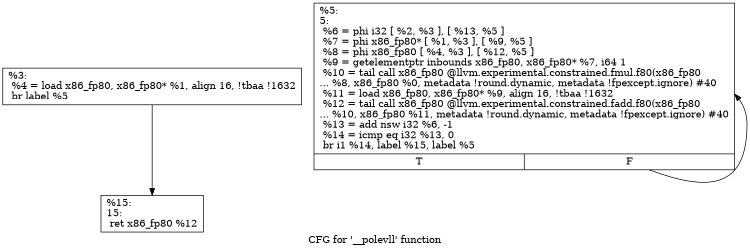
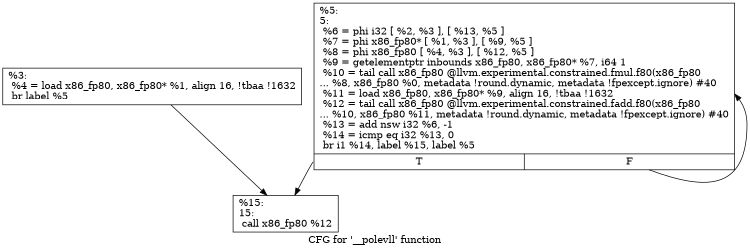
edge "%5:" -> "%15:": added
node "%15:": text "ret x86_fp80 %12" -> "call x86_fp80 %12"
